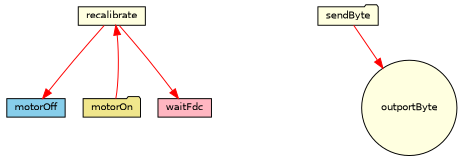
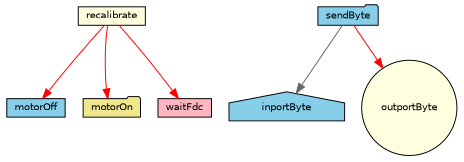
node "sendByte": fillcolor lightyellow -> skyblue
edge "motorOn" -> "recalibrate": reversed
node "inportByte": added
